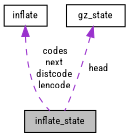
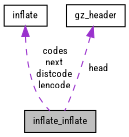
node "gz_state": label "gz_state" -> "gz_header"
node "inflate_state": label "inflate_state" -> "inflate_inflate"
